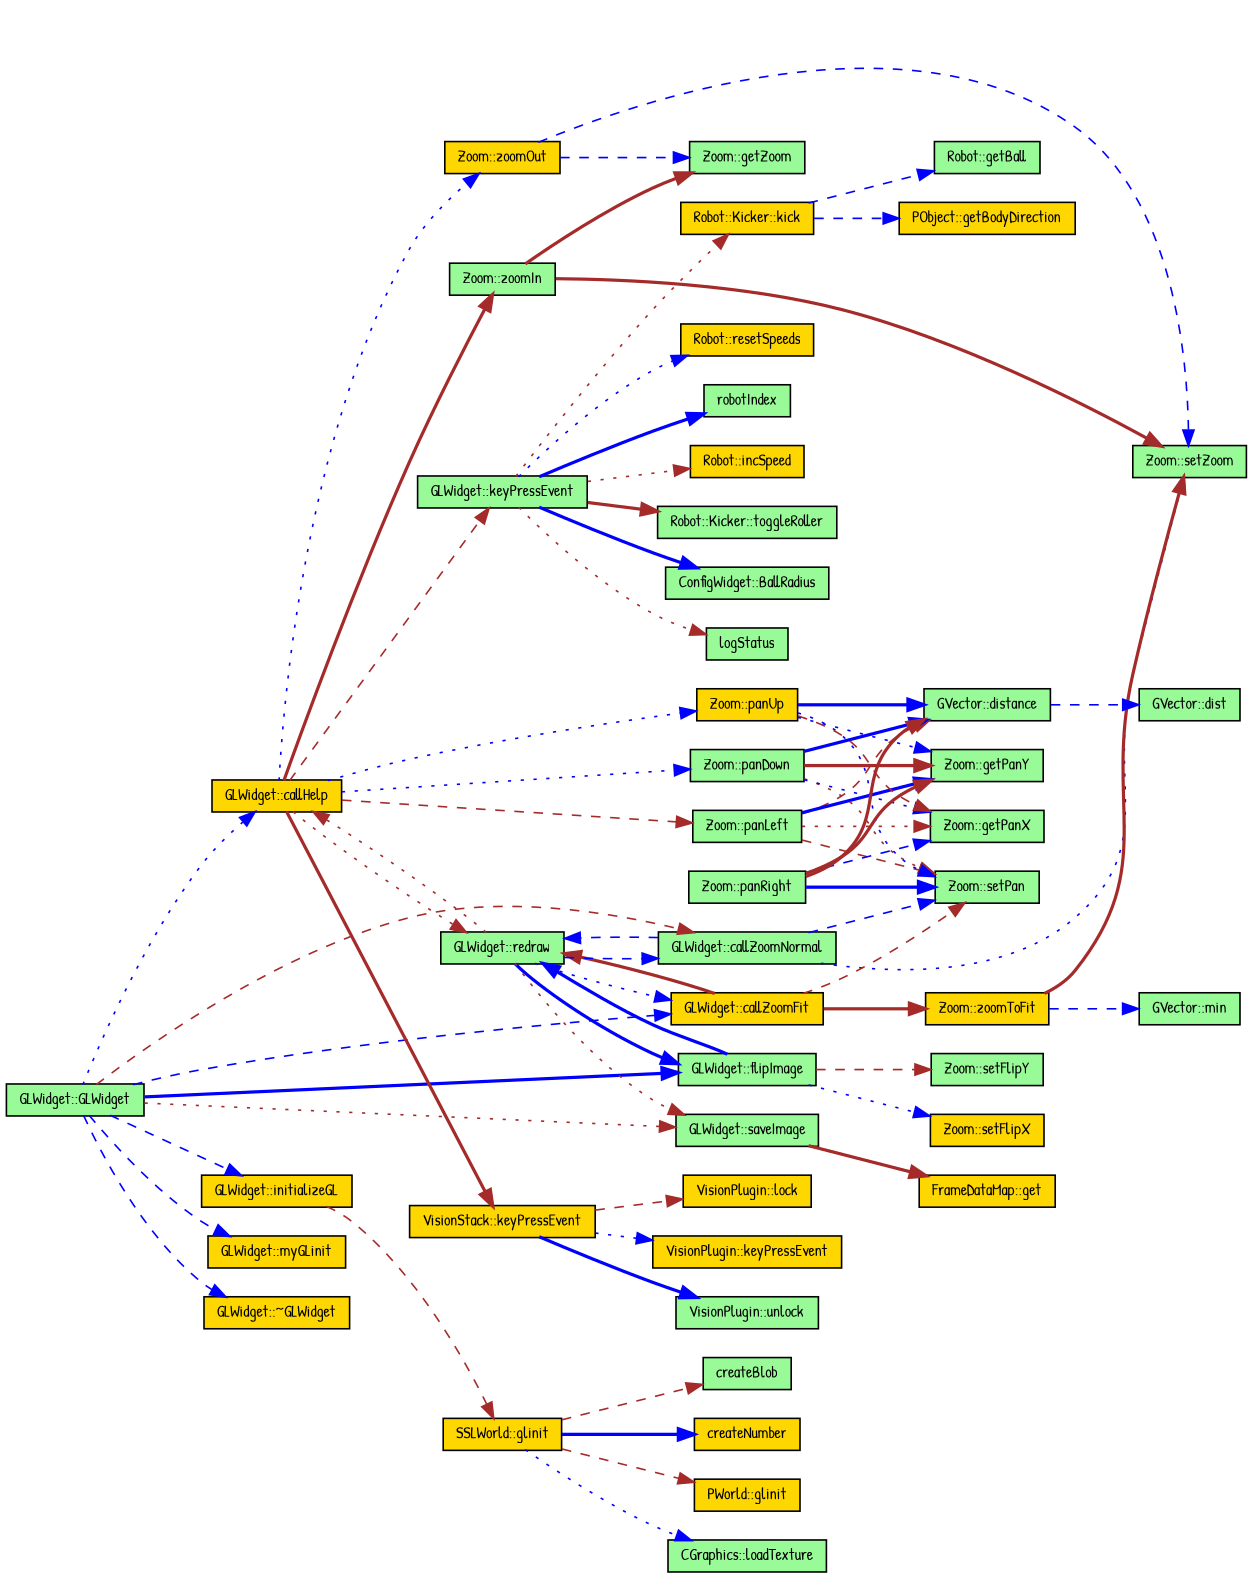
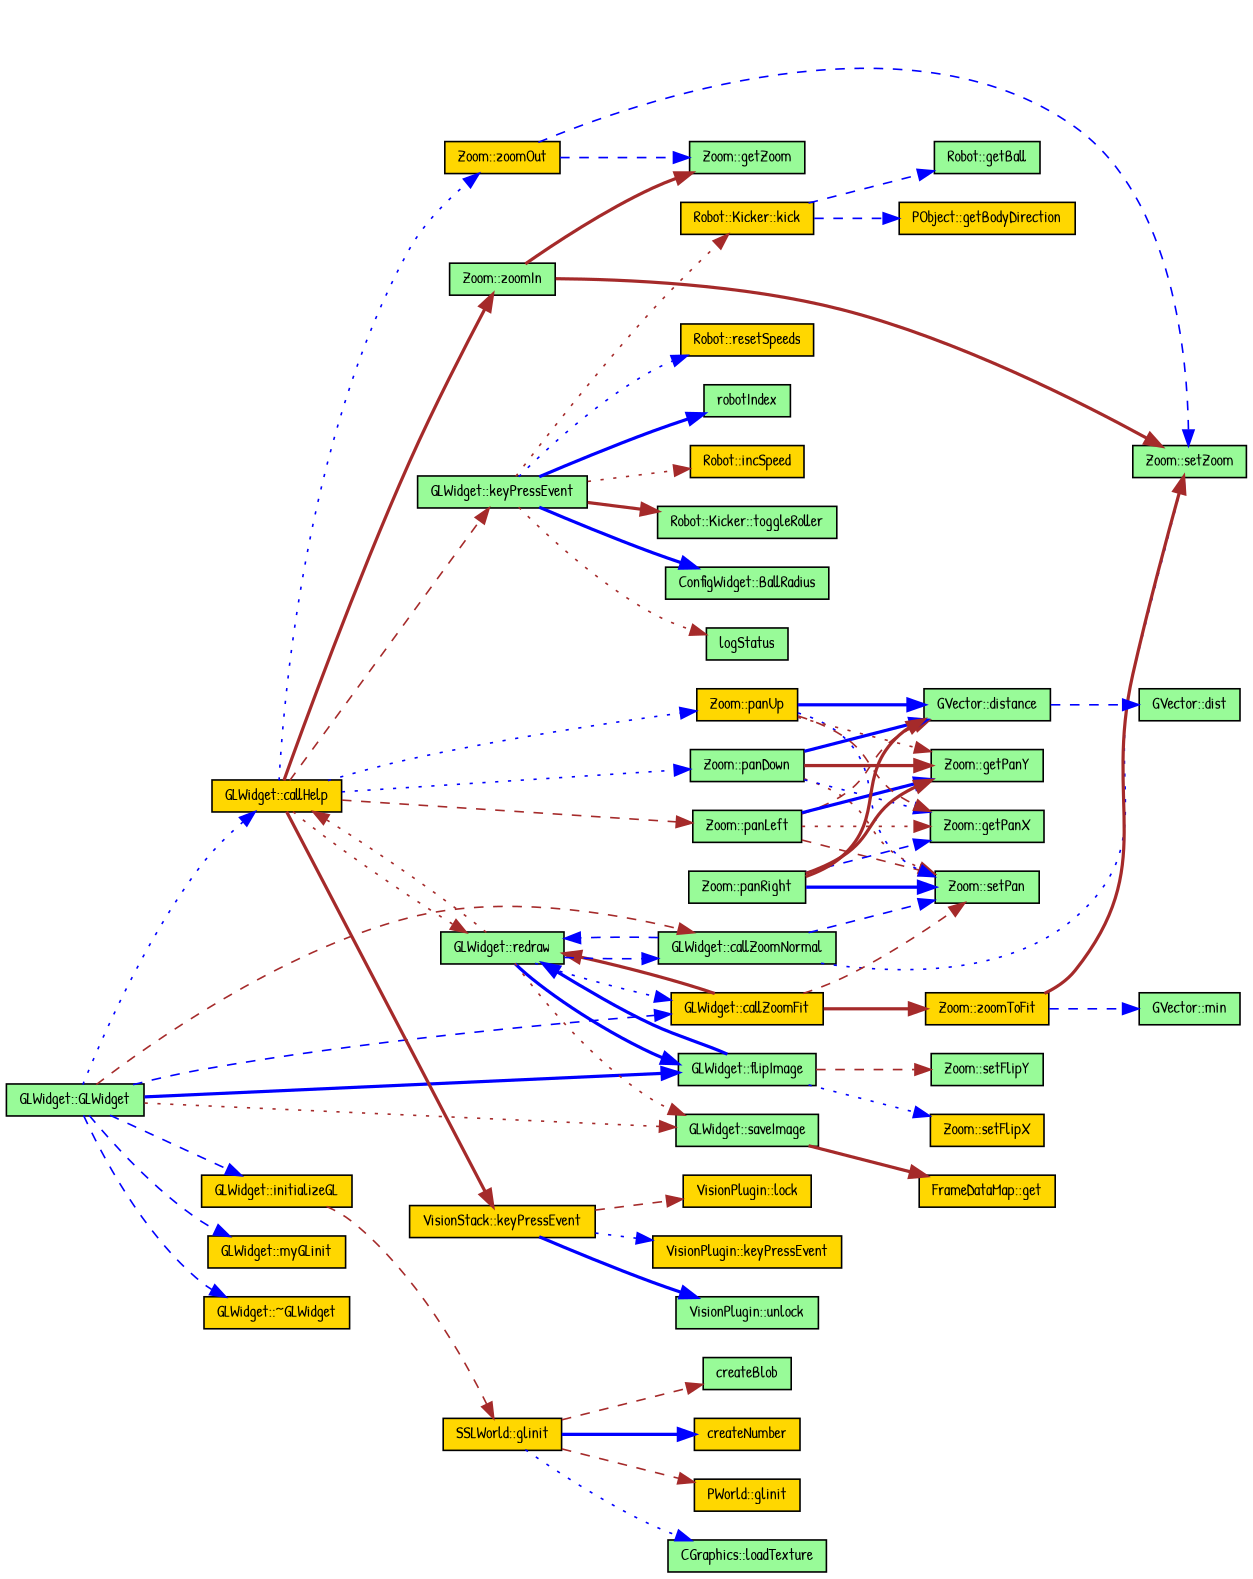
edge "Zoom::panUp" -> "Zoom::getPanY": color blue -> brown
